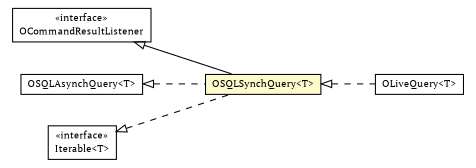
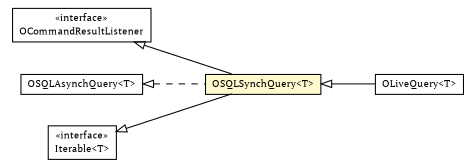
edge "OLiveQuery<T>" -> "OSQLSynchQuery<T>": style dashed -> solid
edge "OSQLSynchQuery<T>" -> "Iterable<T>": style dashed -> solid
